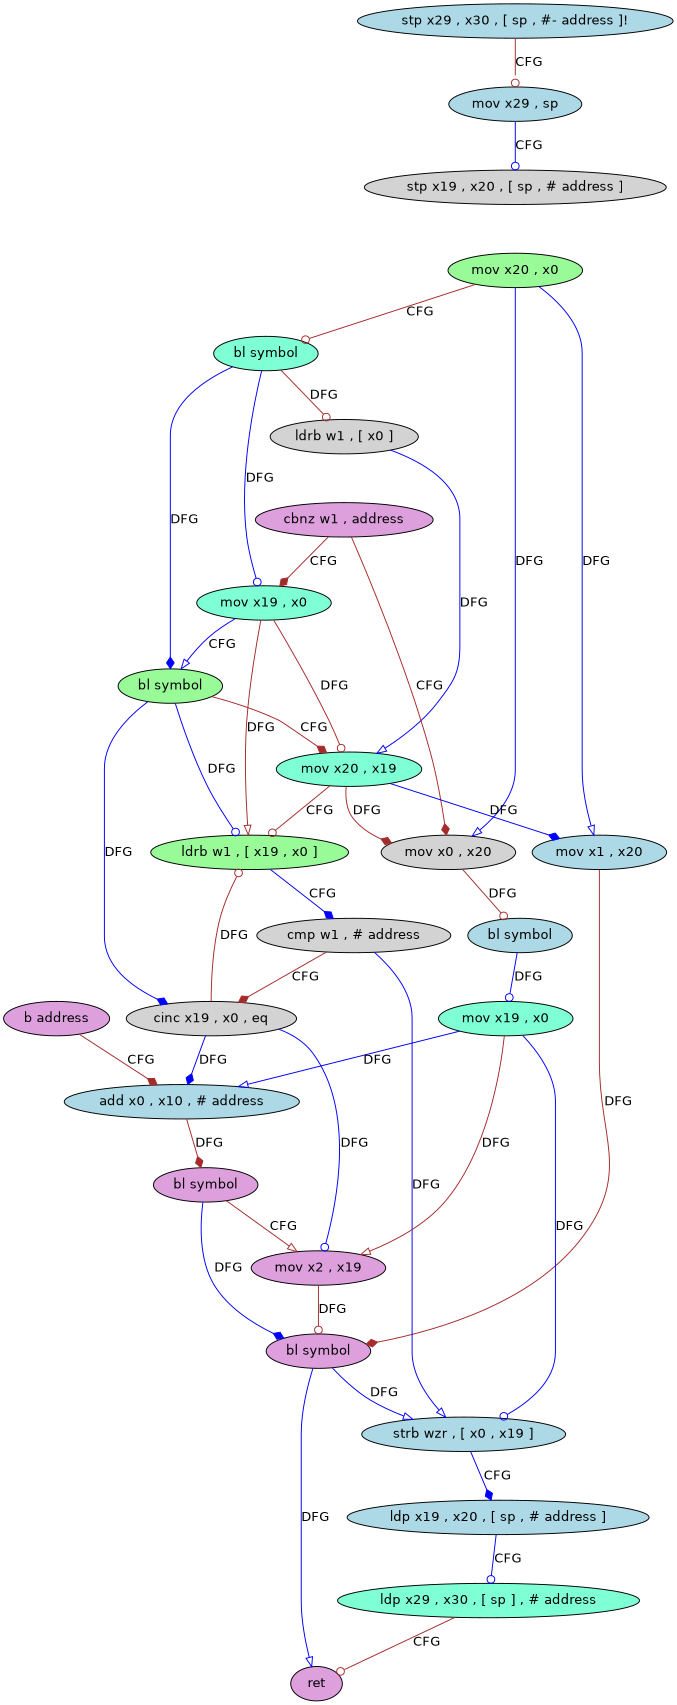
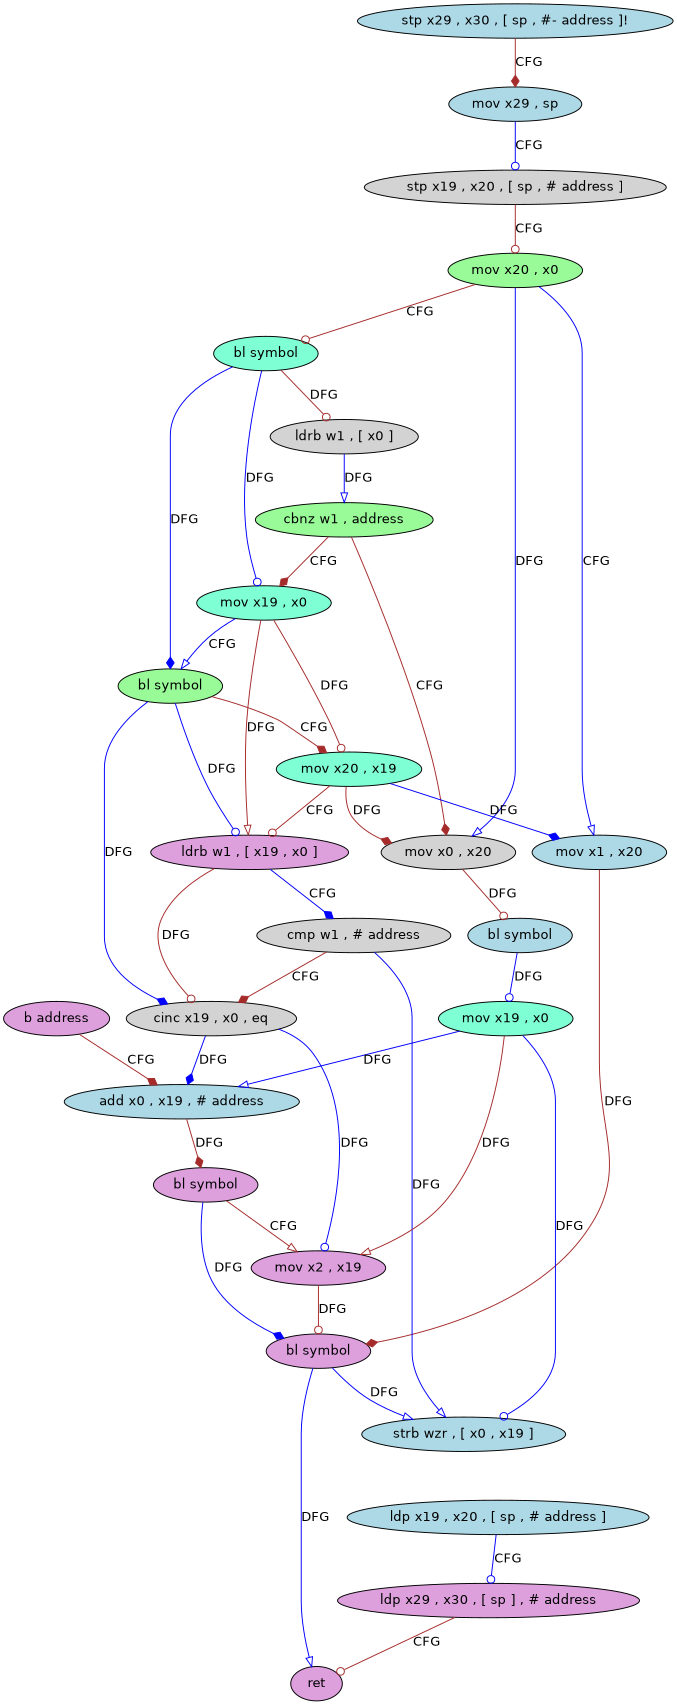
edge "stp x29 , x30 , [ sp , #- address ]!" -> "mov x29 , sp": arrowhead odot -> diamond
edge "stp x19 , x20 , [ sp , # address ]" -> "mov x20 , x0": added, label "CFG"
node "cbnz w1 , address": fillcolor plum -> palegreen
edge "mov x20 , x0" -> "mov x1 , x20": label "DFG" -> "CFG"
edge "ldrb w1 , [ x0 ]" -> "mov x20 , x19": now "ldrb w1 , [ x0 ]" -> "cbnz w1 , address"
node "ldrb w1 , [ x19 , x0 ]": fillcolor palegreen -> plum
edge "cinc x19 , x0 , eq" -> "ldrb w1 , [ x19 , x0 ]": reversed
node "add x0 , x10 , # address": label "add x0 , x10 , # address" -> "add x0 , x19 , # address"
edge "strb wzr , [ x0 , x19 ]" -> "ldp x19 , x20 , [ sp , # address ]": removed, label "CFG"
node "ldp x29 , x30 , [ sp ] , # address": fillcolor aquamarine -> plum
